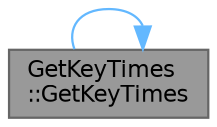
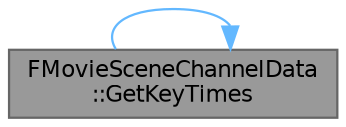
node "GetKeyTimes ::GetKeyTimes": label "GetKeyTimes ::GetKeyTimes" -> "FMovieSceneChannelData ::GetKeyTimes"
